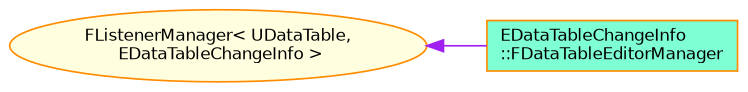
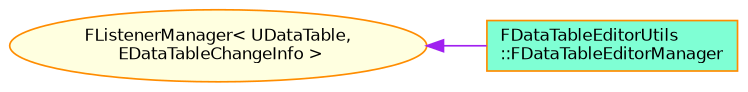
node "EDataTableChangeInfo ::FDataTableEditorManager": label "EDataTableChangeInfo ::FDataTableEditorManager" -> "FDataTableEditorUtils ::FDataTableEditorManager"
